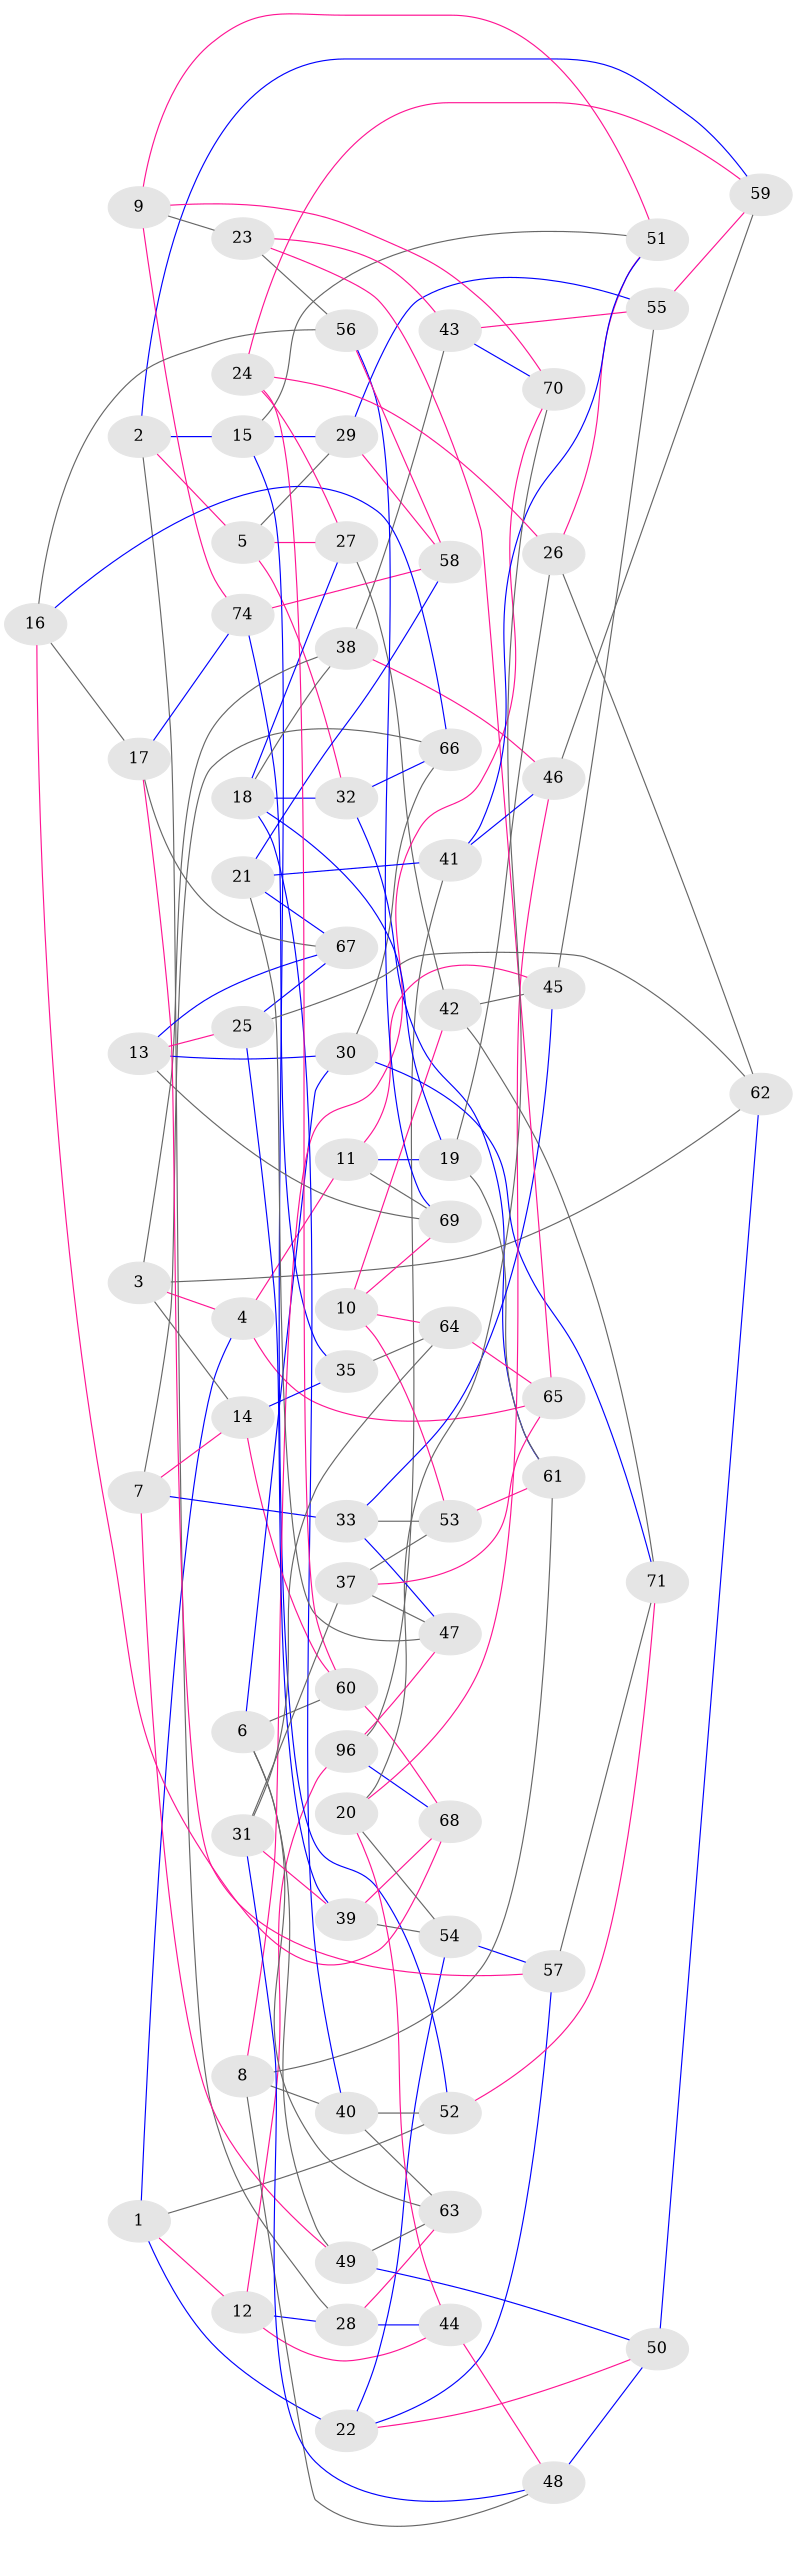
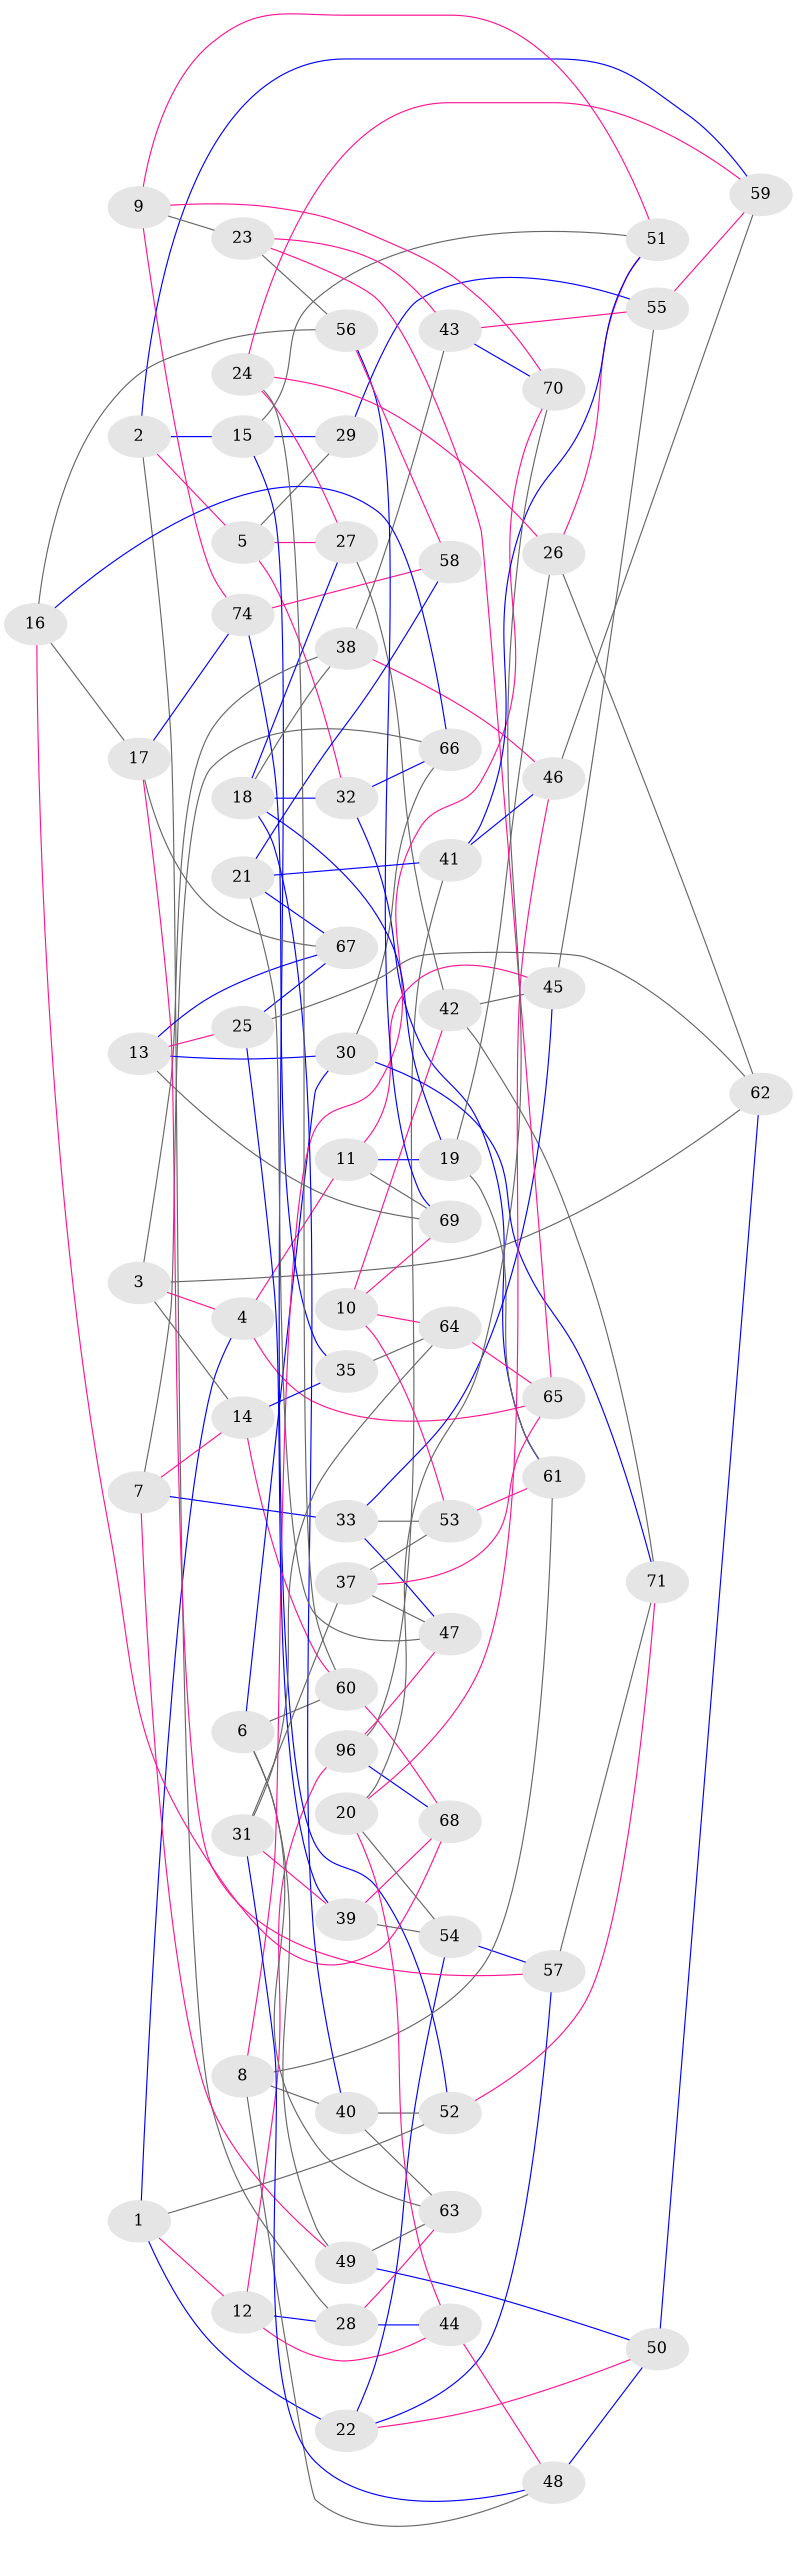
edge "29" -- "58": removed
edge "24" -- "60": color deeppink -> gray40
